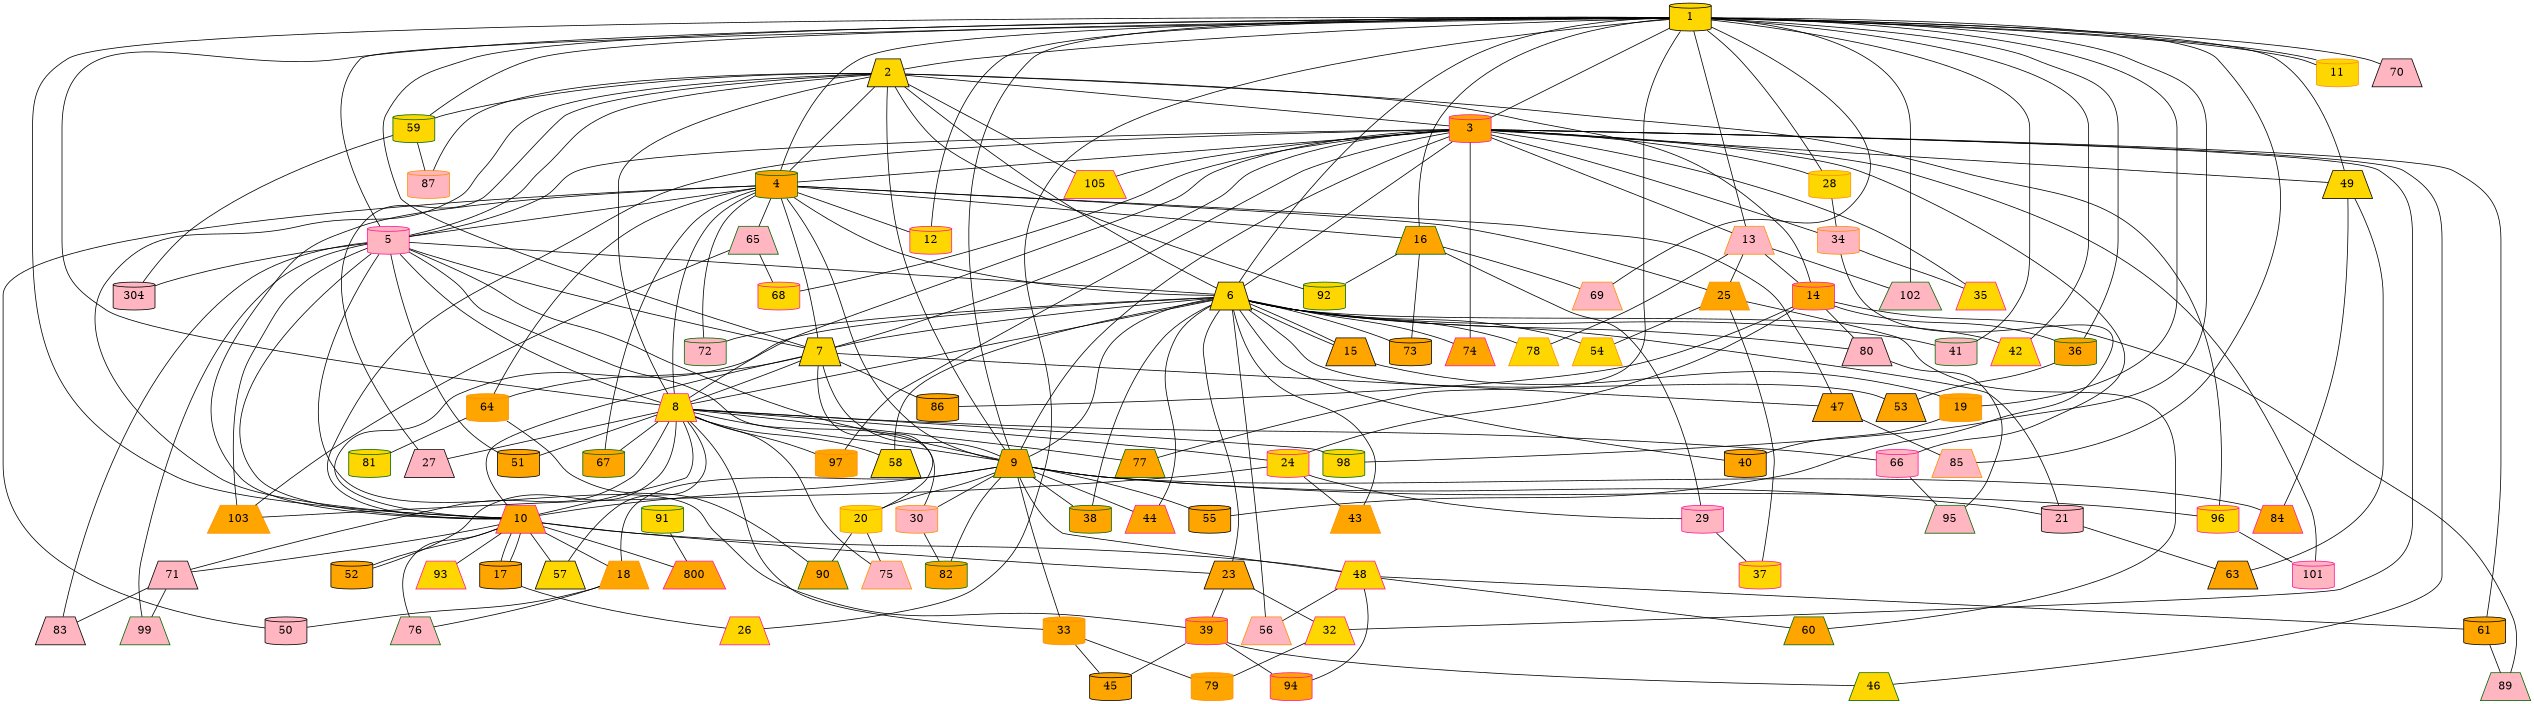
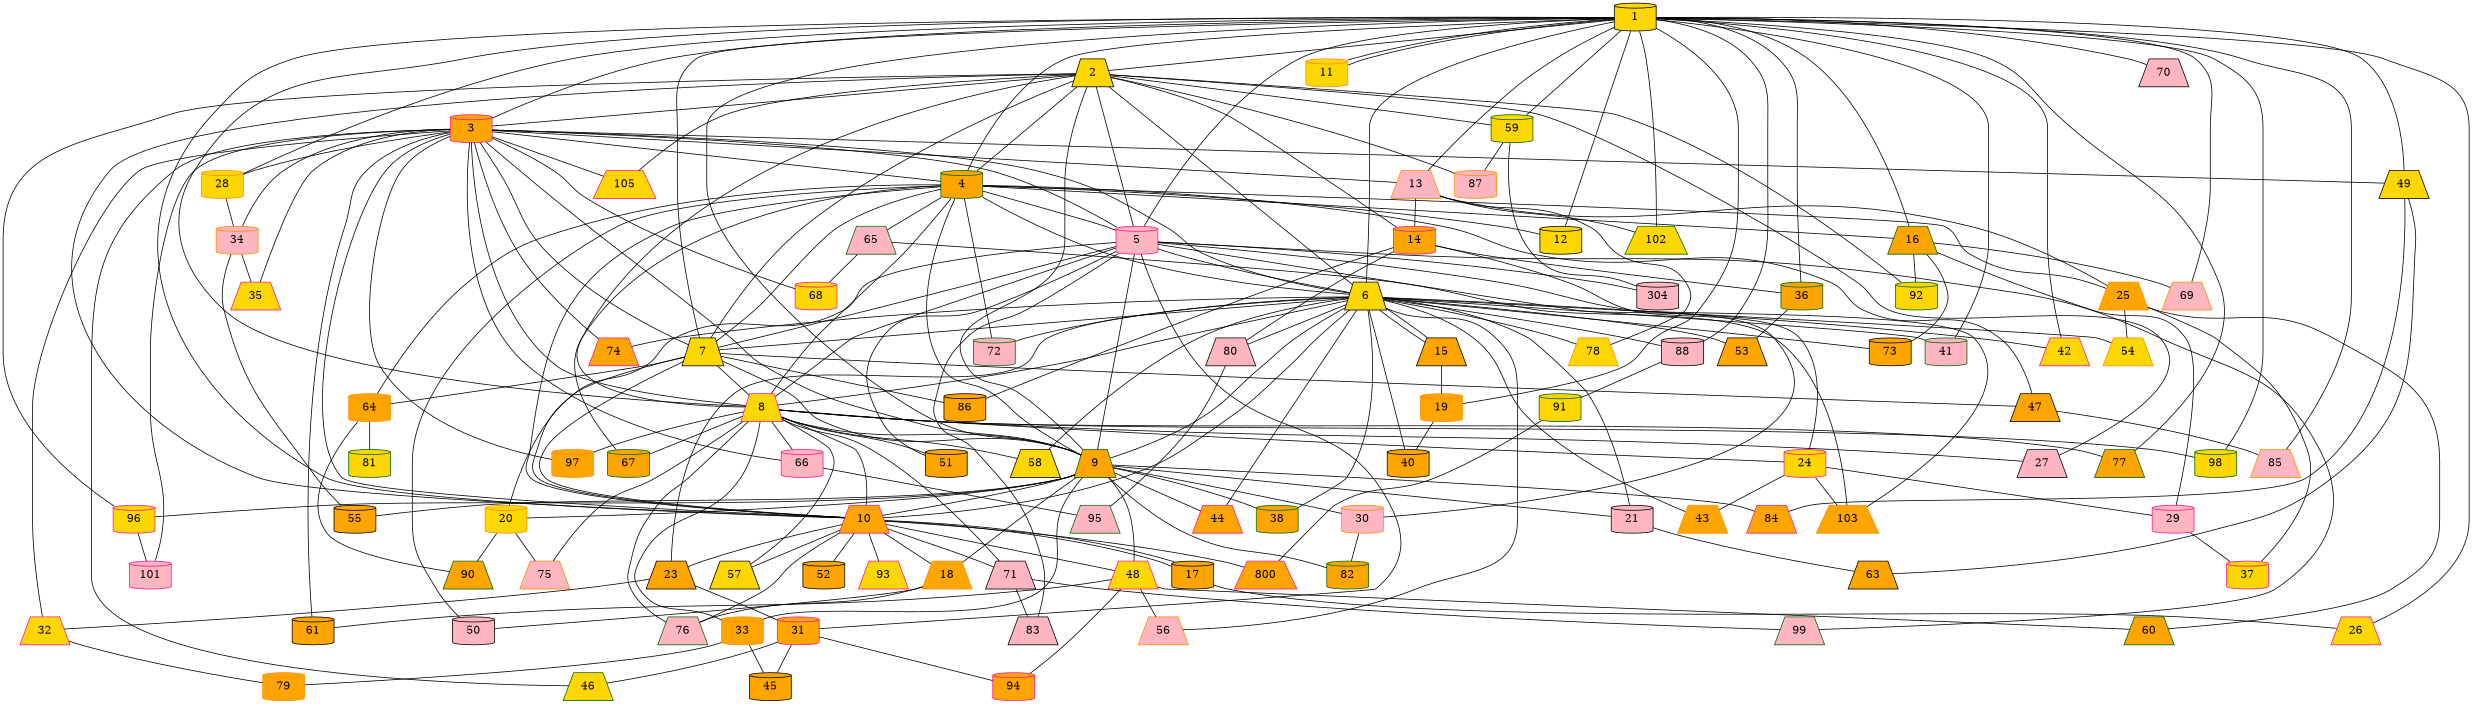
edge "2" -- "7": added
node "12": color deeppink -> black
node "102": fillcolor lightpink -> gold
node "88": added
edge "8" -- "52": now "8" -- "76"
node "39": label "39" -> "31"
node "89": removed
